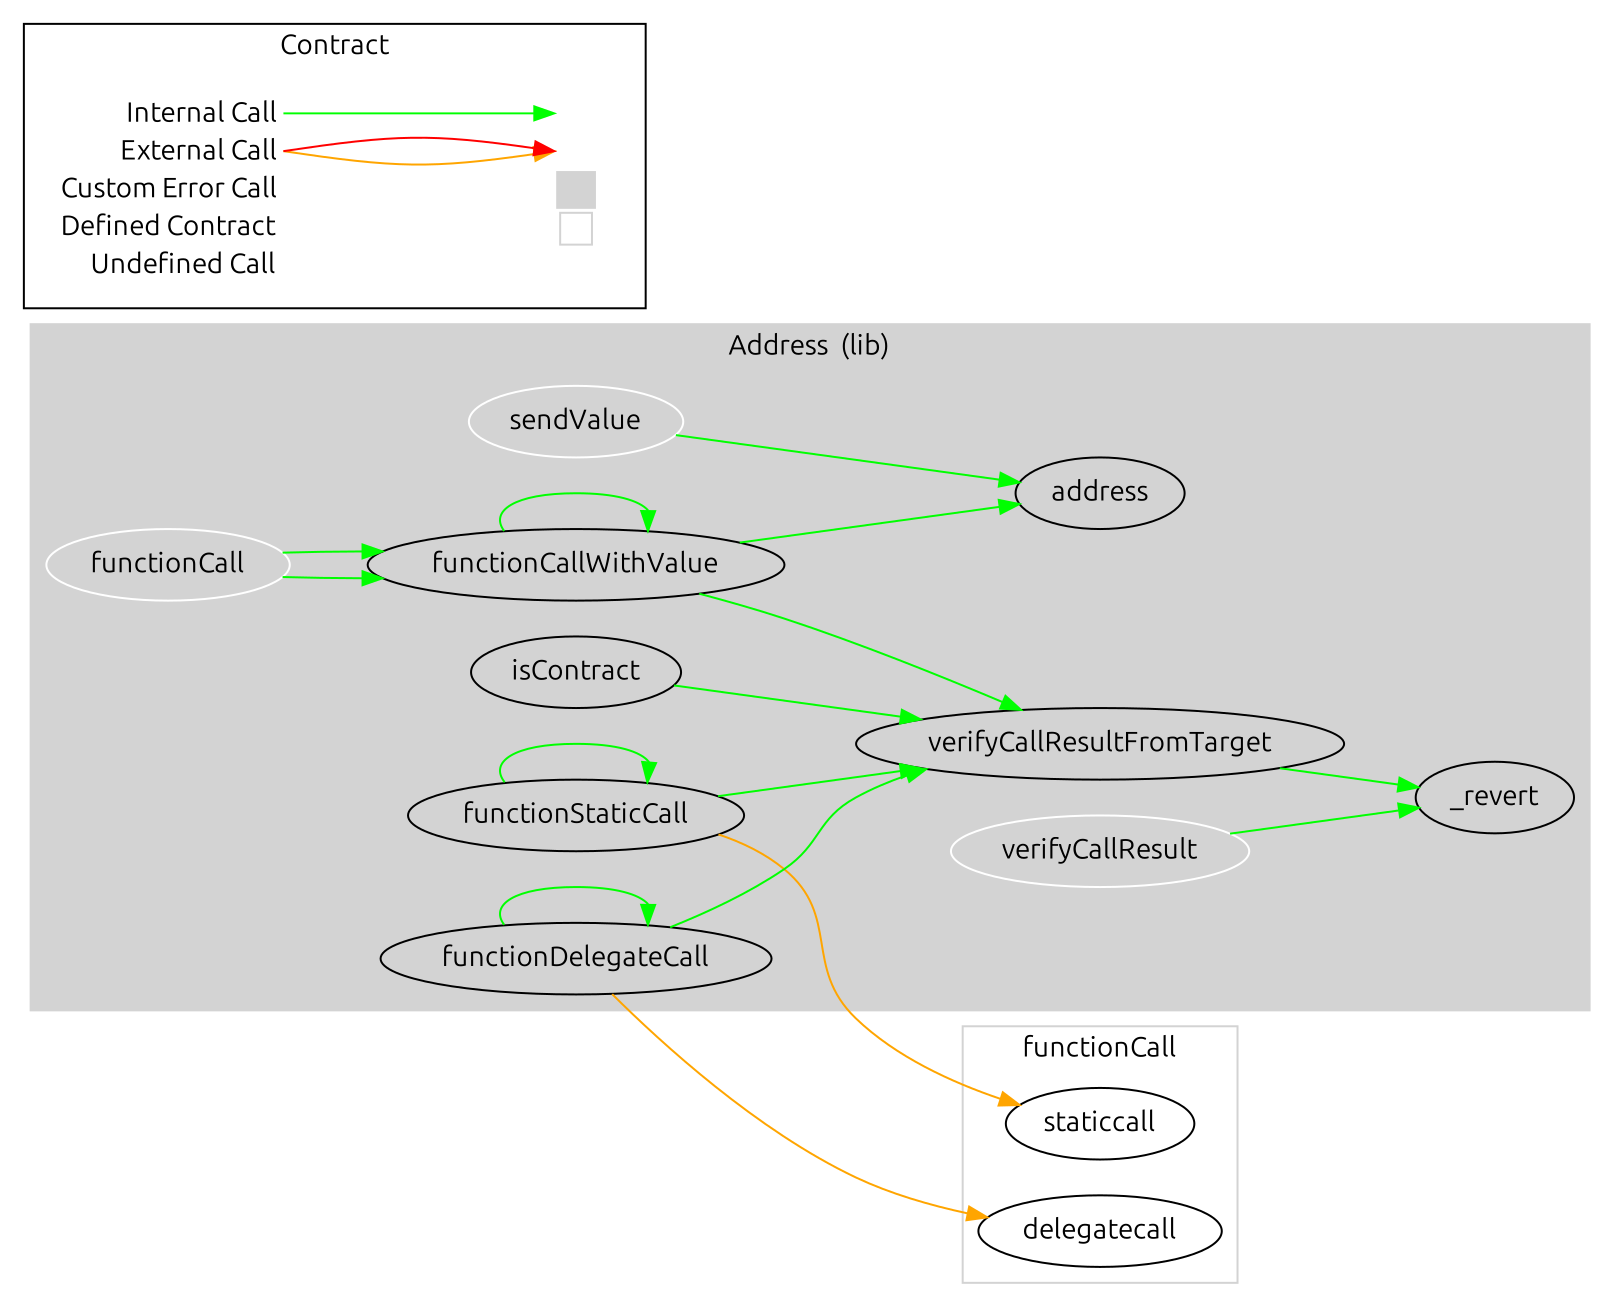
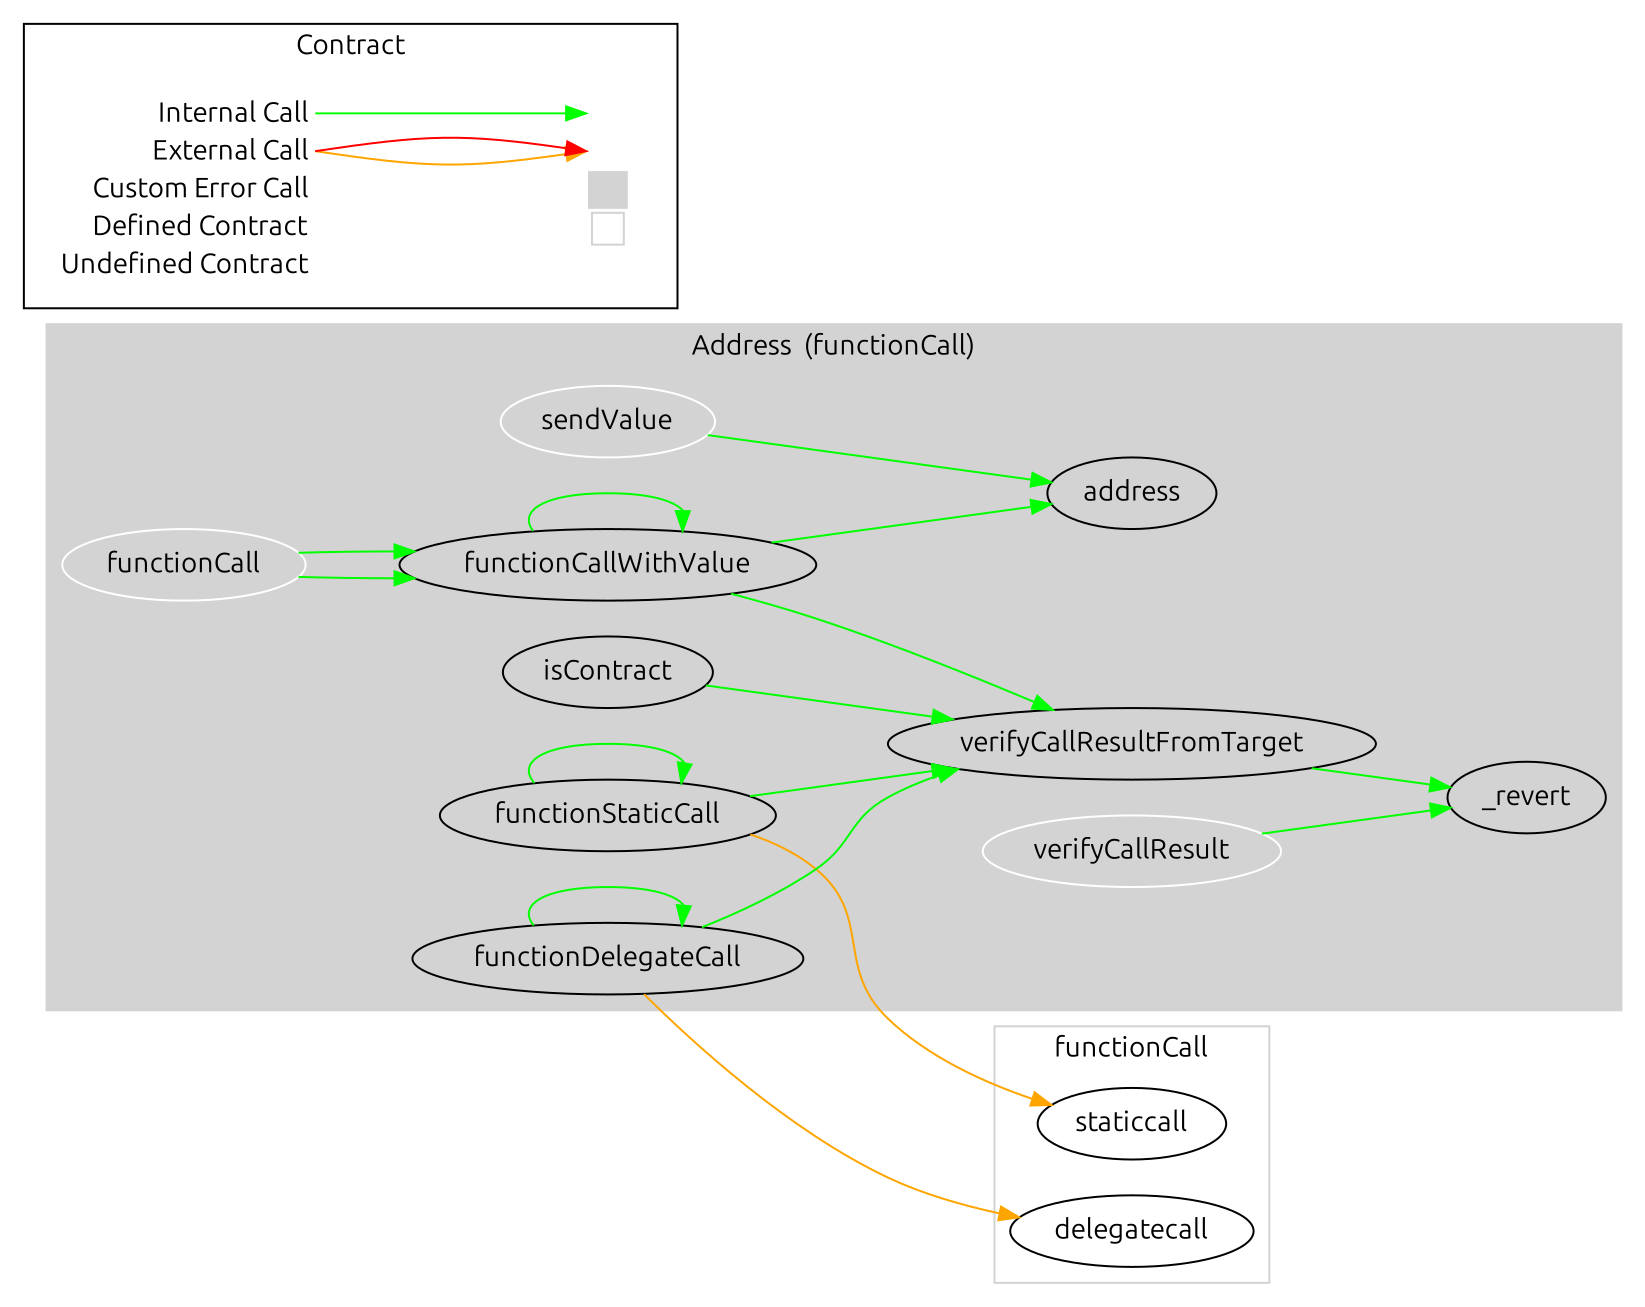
node "Internal Call": text "Undefined Call" -> "Undefined Contract"
cluster "Address  (lib)": label "Address  (lib)" -> "Address  (functionCall)"
